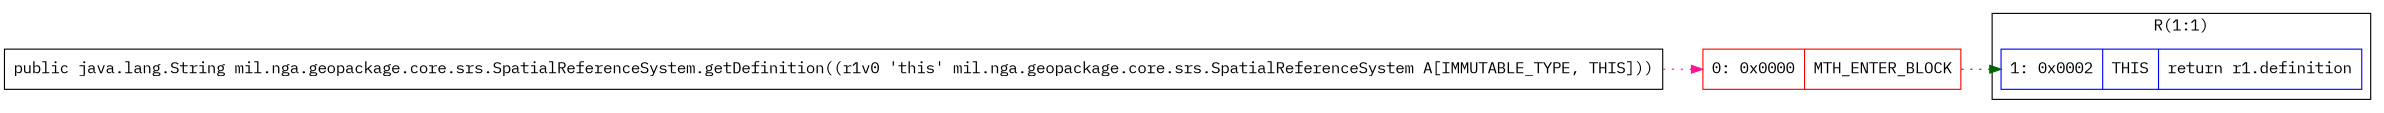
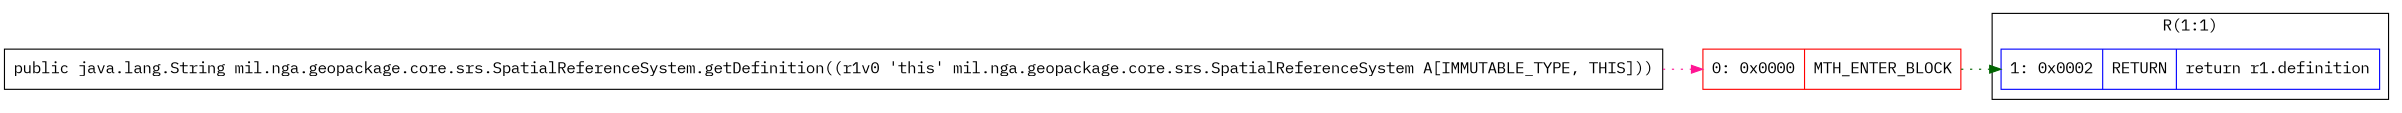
node "1: 0x0002": text "THIS" -> "RETURN"
